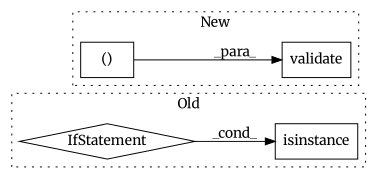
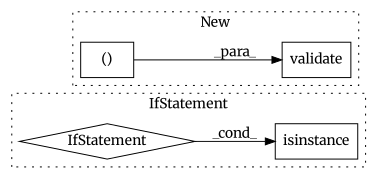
cluster "Old": label "Old" -> "IfStatement"
